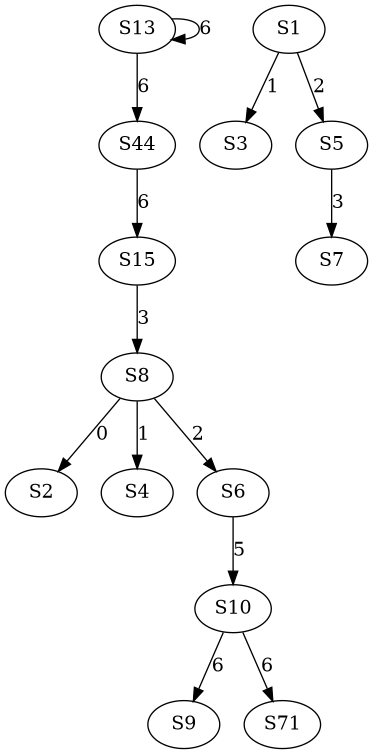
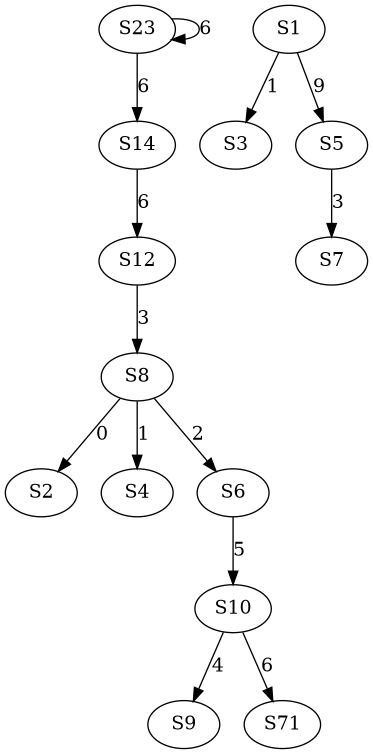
node "S13": label "S13" -> "S23"
edge "S1" -> "S5": label "2" -> "9"
node "S44": label "S44" -> "S14"
node "S15": label "S15" -> "S12"
edge "S10" -> "S9": label "6" -> "4"
